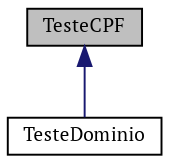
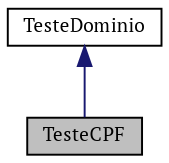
edge "TesteDominio" -> "TesteCPF": reversed
